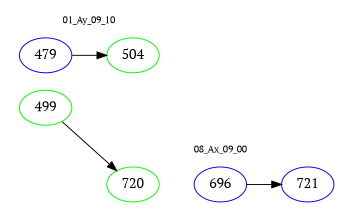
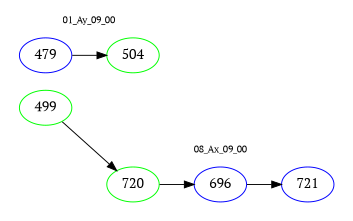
cluster "01_Ay_09_10": label "01_Ay_09_10" -> "01_Ay_09_00"
edge "720" -> "696": added
